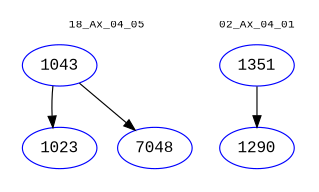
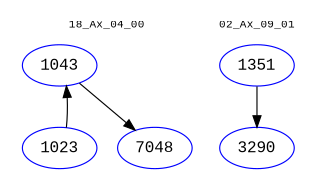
cluster "18_Ax_04_05": label "18_Ax_04_05" -> "18_Ax_04_00"
cluster "02_Ax_04_01": label "02_Ax_04_01" -> "02_Ax_09_01"
edge "1043" -> "1023": reversed
node "1290": label "1290" -> "3290"
